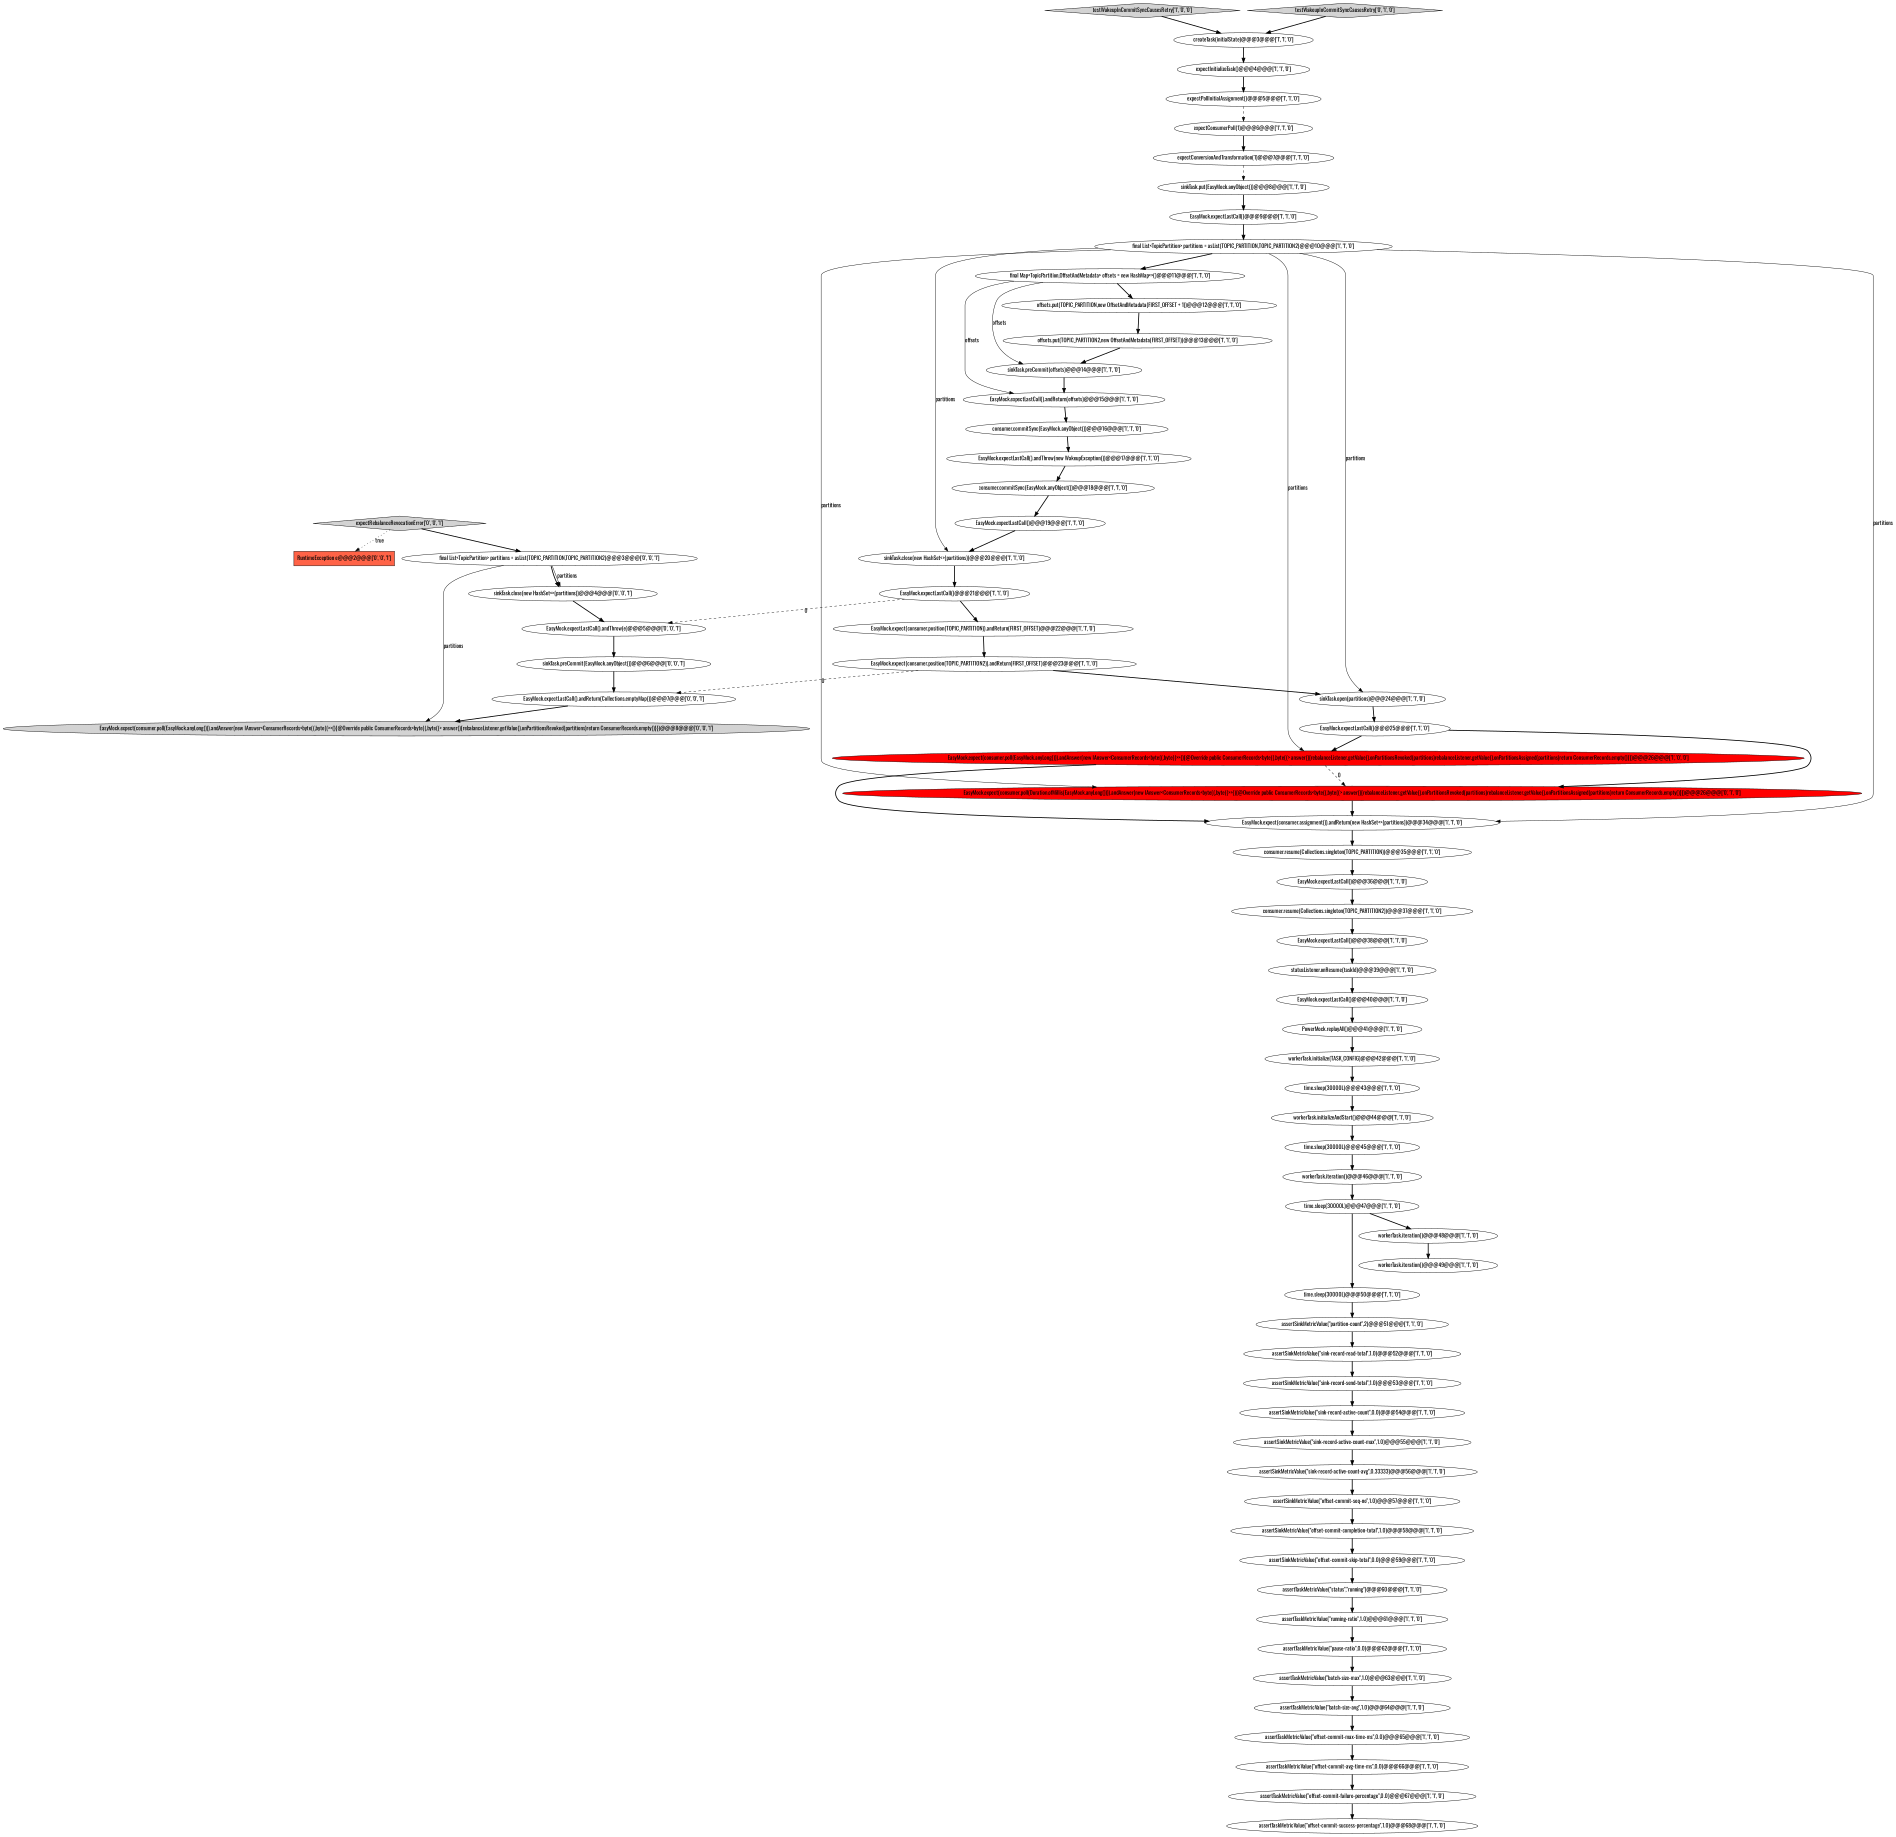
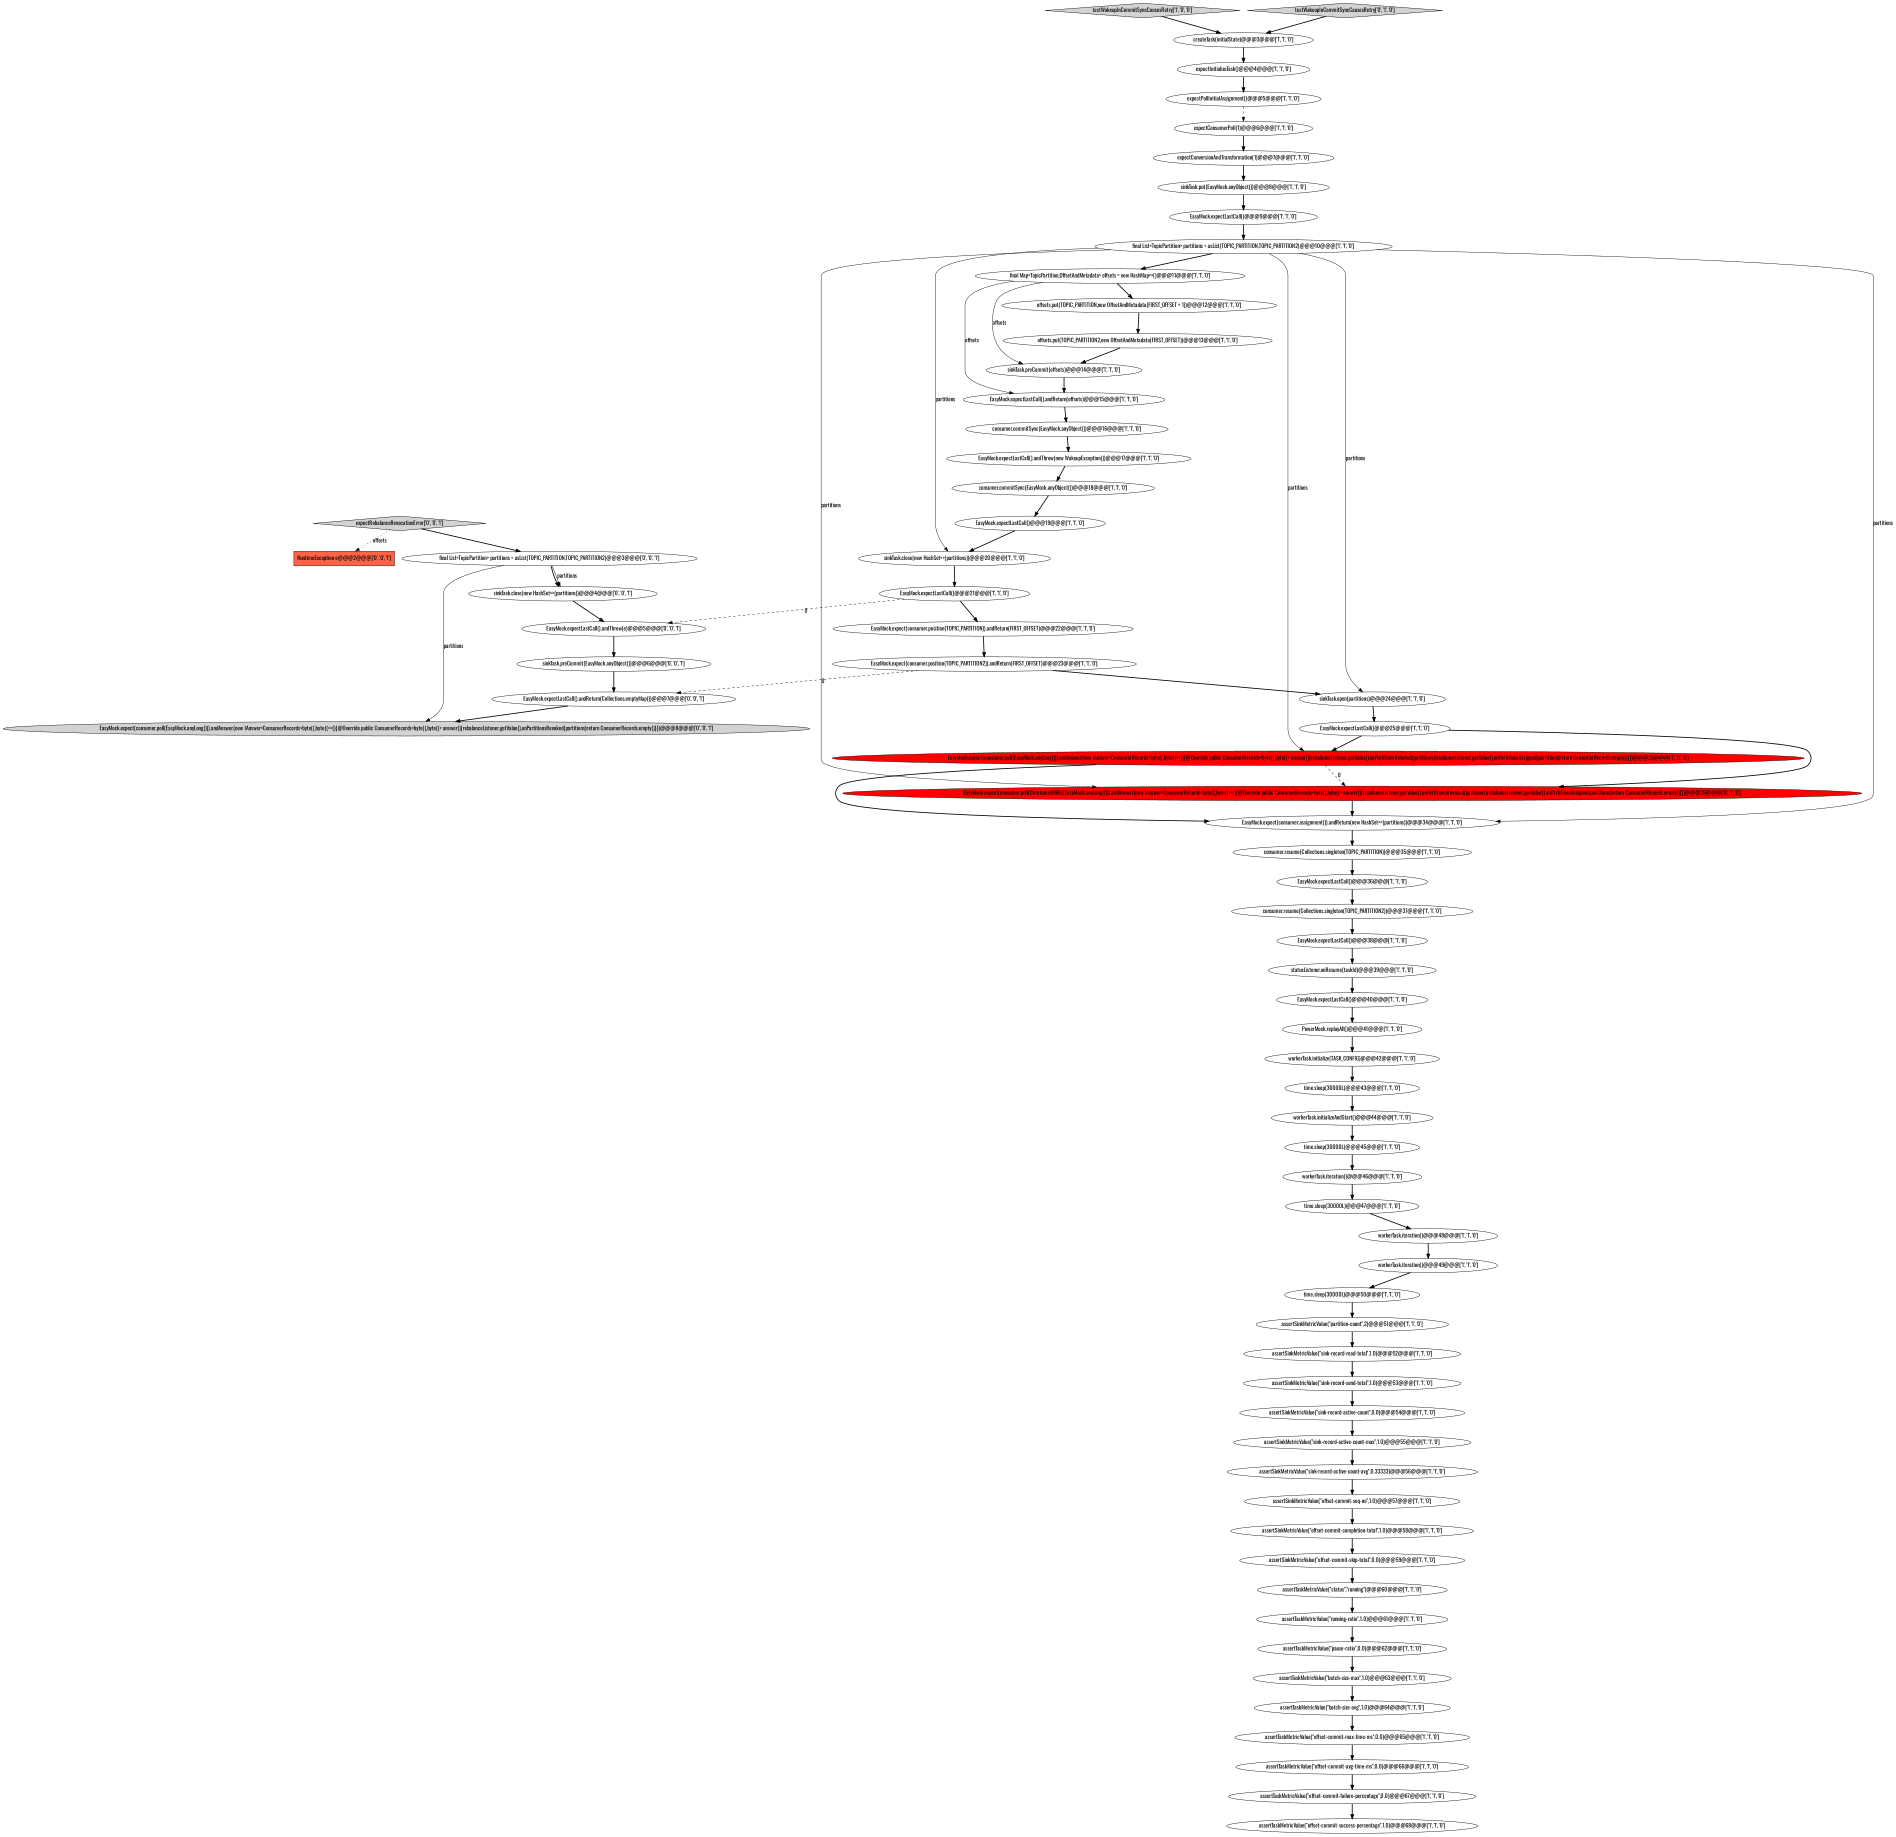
edge "expectConversionAndTransformation(1)@@@7@@@['1', '1', '0']" -> "sinkTask.put(EasyMock.anyObject())@@@8@@@['1', '1', '0']": style dashed -> bold
edge "expectRebalanceRevocationError['0', '0', '1']" -> "RuntimeException e@@@2@@@['0', '0', '1']": label "true" -> "offsets"
edge "time.sleep(30000L)@@@47@@@['1', '1', '0']" -> "time.sleep(30000L)@@@50@@@['1', '1', '0']": now "workerTask.iteration()@@@49@@@['1', '1', '0']" -> "time.sleep(30000L)@@@50@@@['1', '1', '0']"
